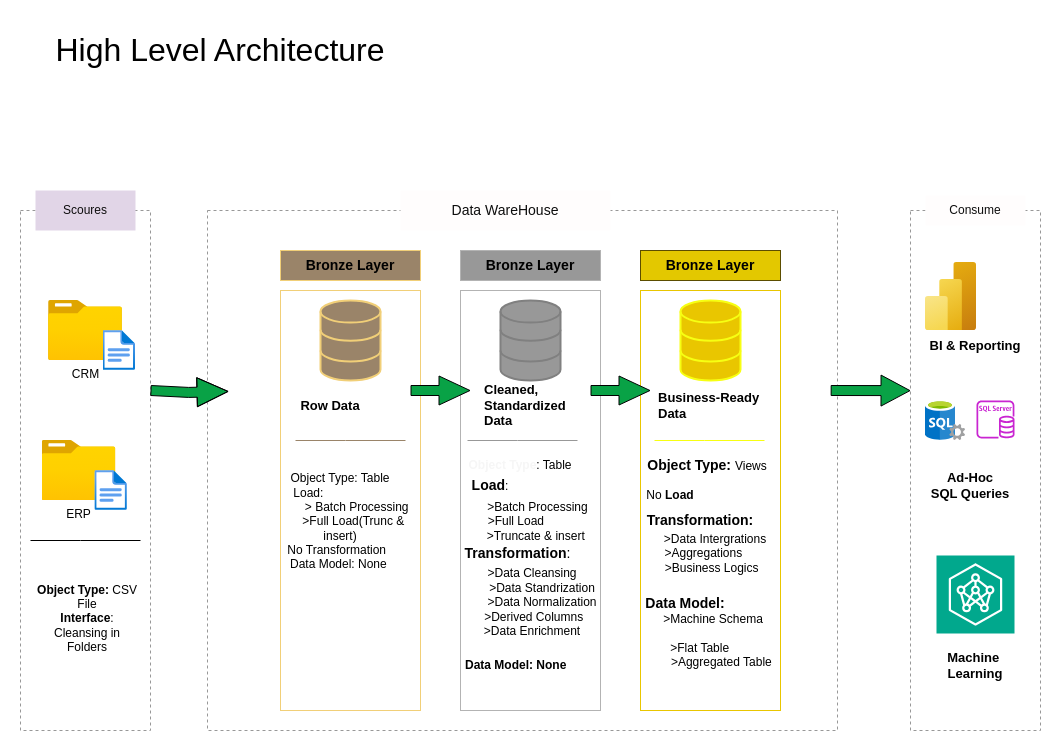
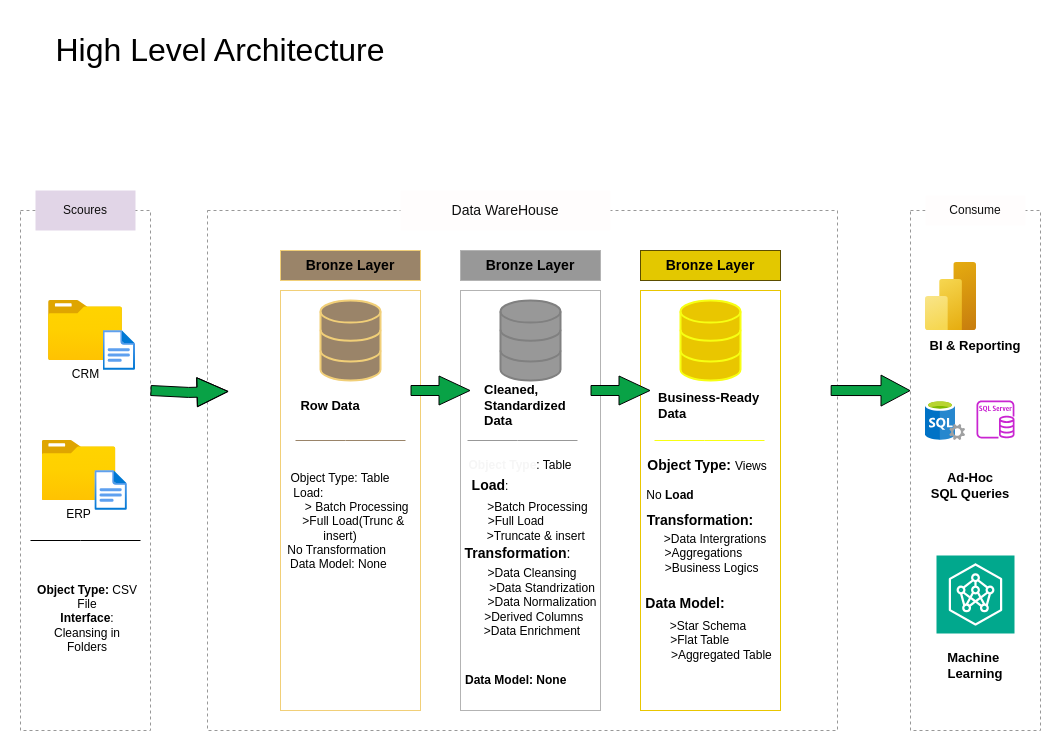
node ">Machine Schema >Flat Table >Aggregated Table": label ">Machine Schema >Flat Table >Aggregated Table" -> ">Star Schema >Flat Table >Aggregated Table"
node "Data Model: None": moved (518, 666) -> (518, 681)
